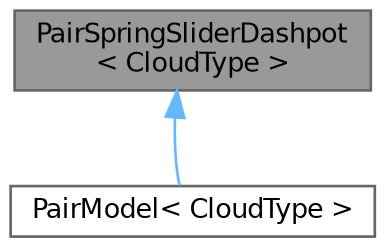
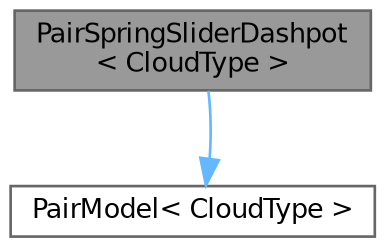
edge "PairModel< CloudType >" -> "PairSpringSliderDashpot < CloudType >": reversed
